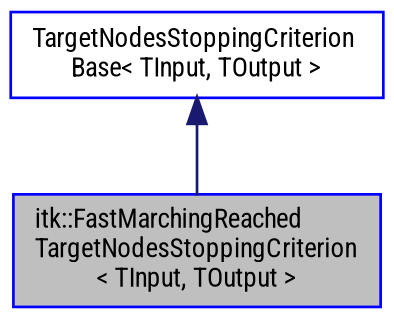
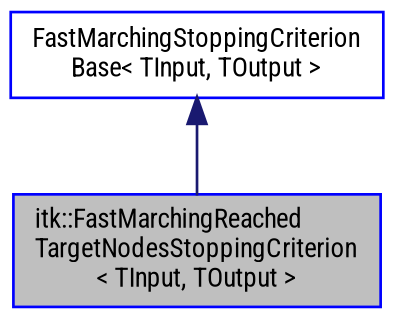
node "TargetNodesStoppingCriterion Base< TInput, TOutput >": label "TargetNodesStoppingCriterion Base< TInput, TOutput >" -> "FastMarchingStoppingCriterion Base< TInput, TOutput >"
